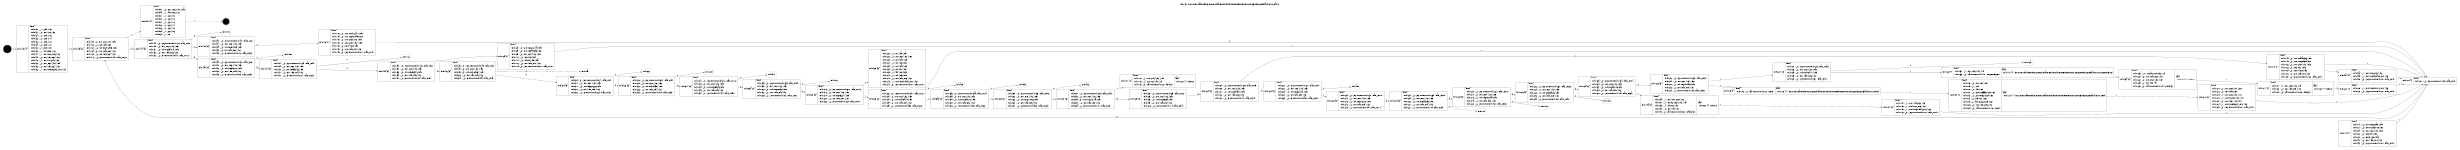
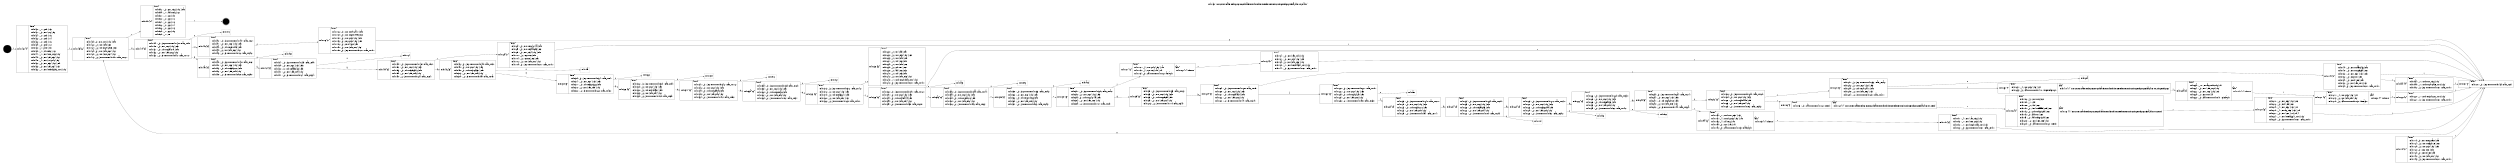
node "0x401734 [21]": added
